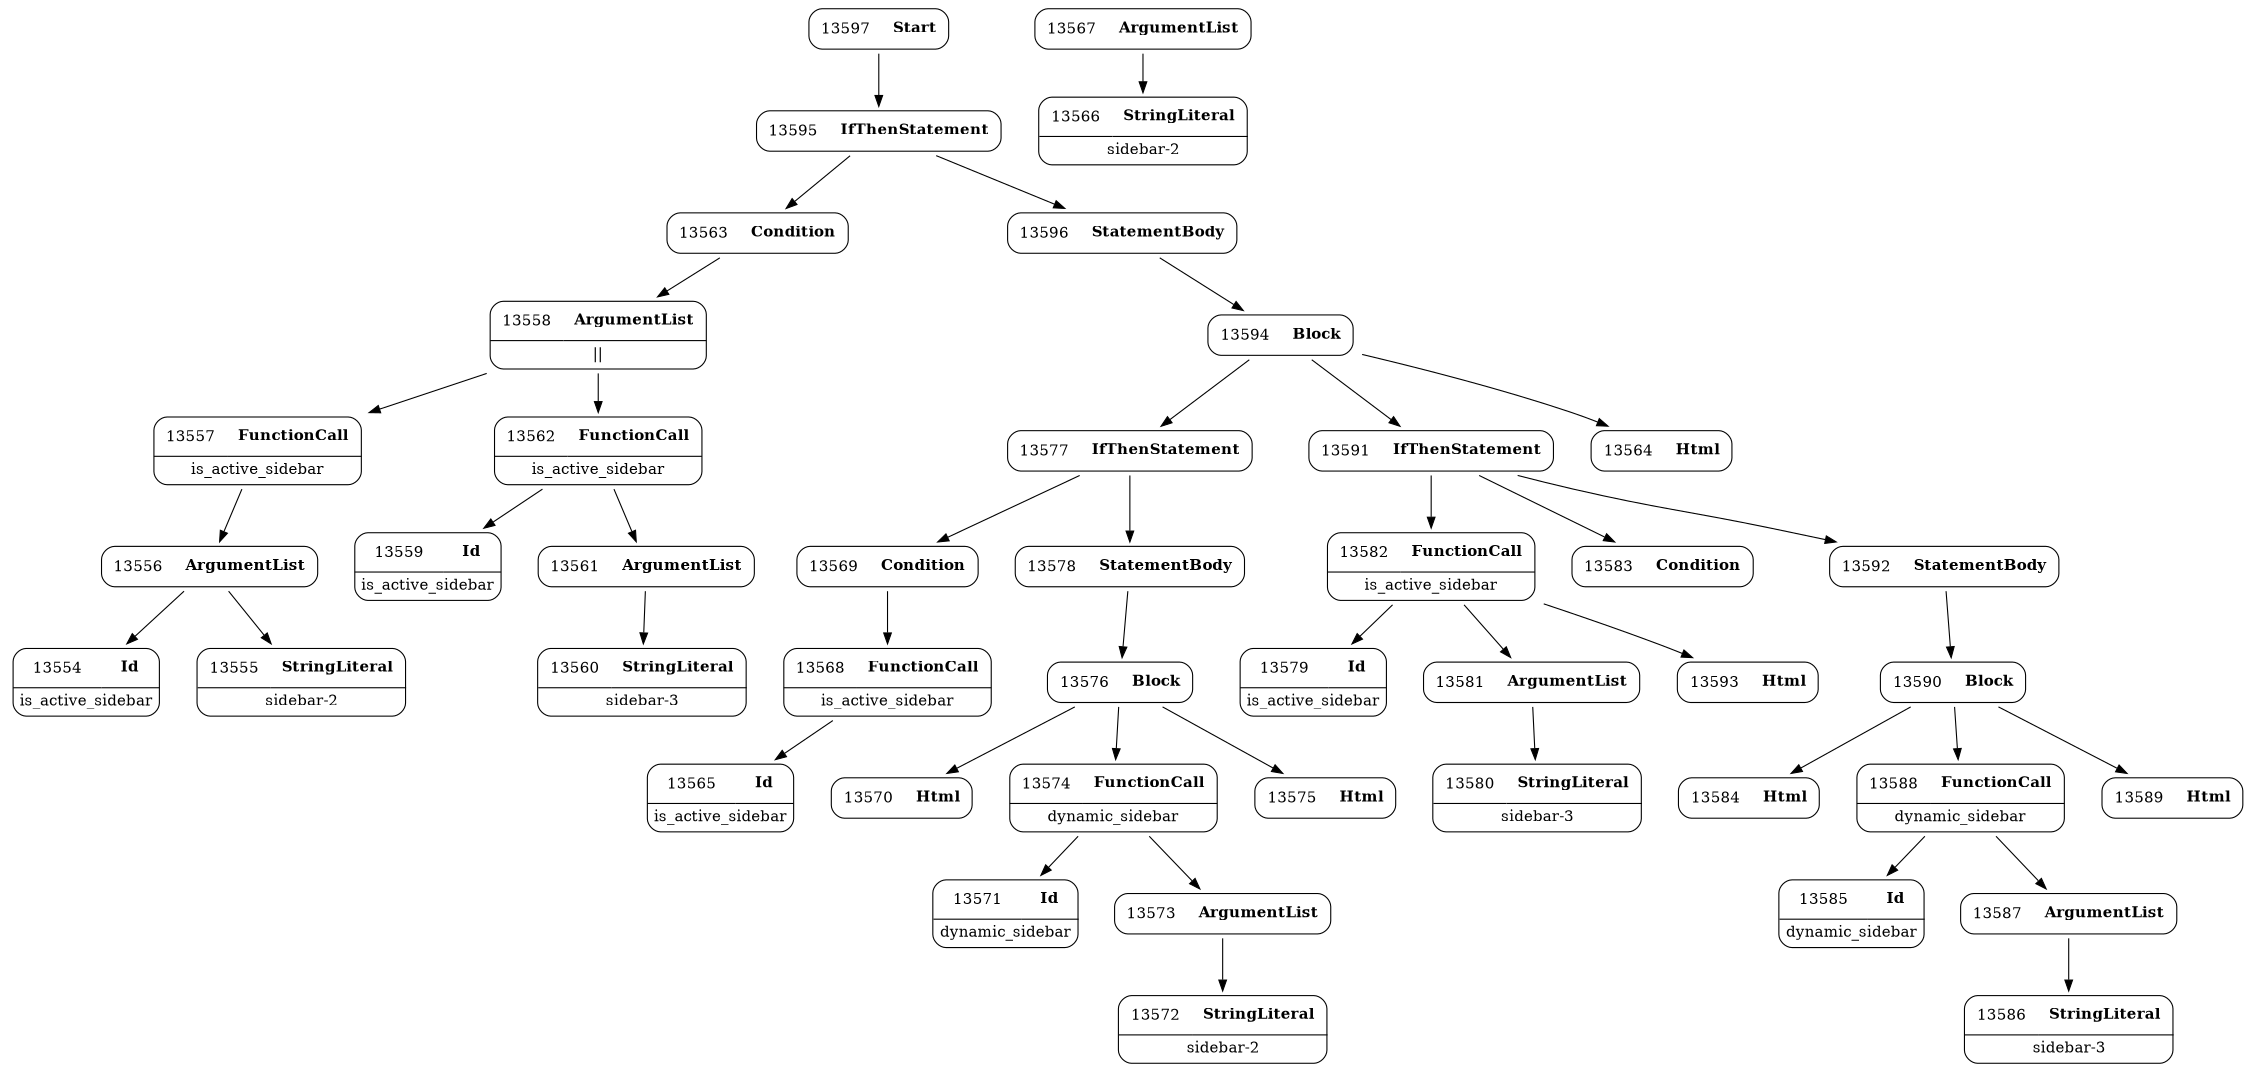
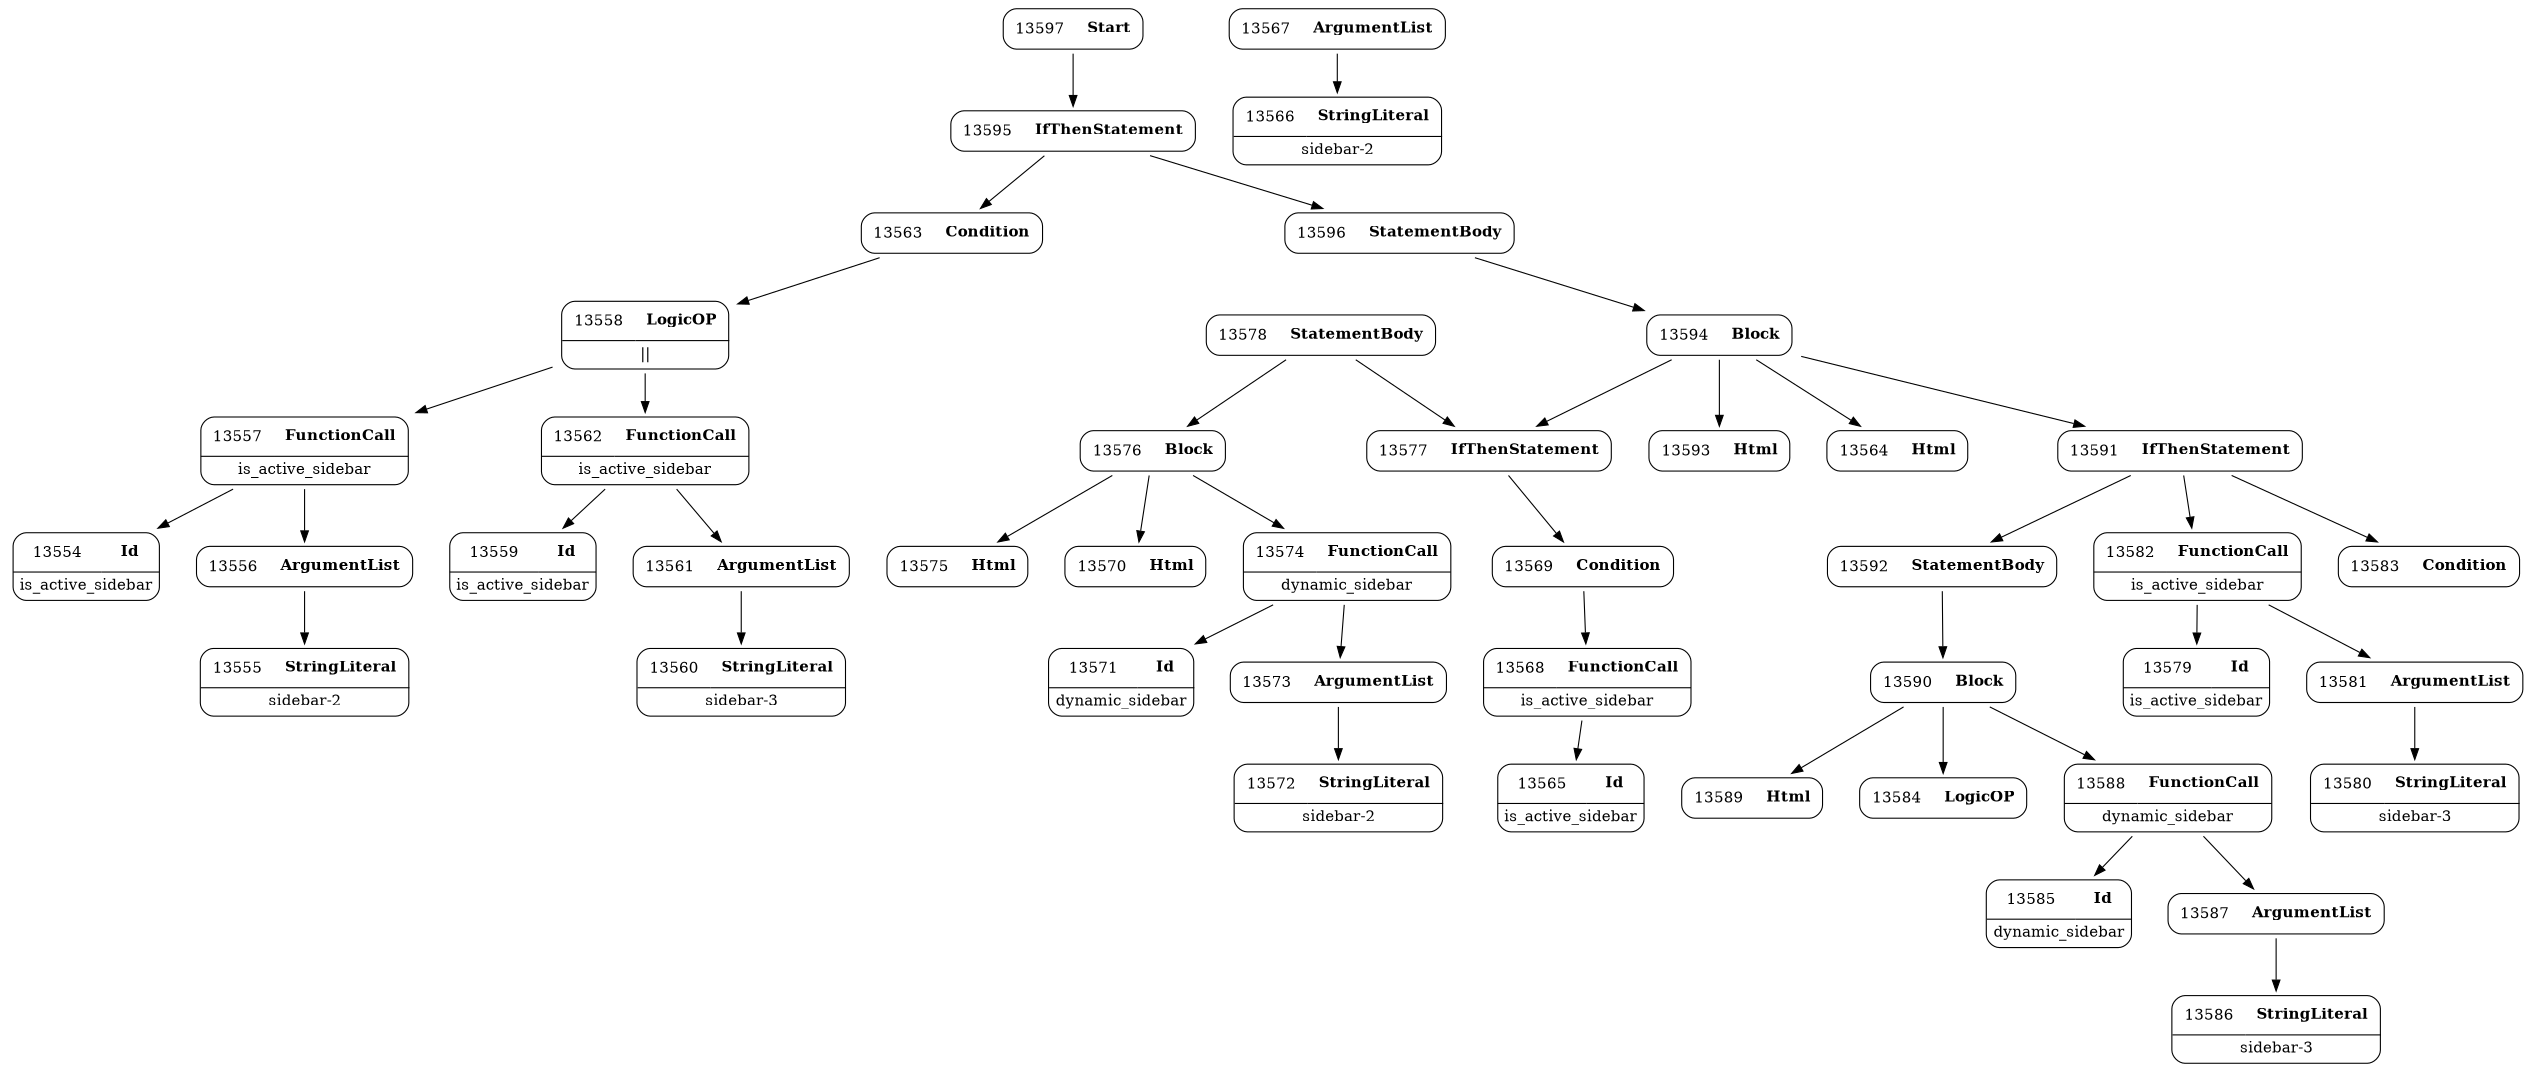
node "13558": text "ArgumentList" -> "LogicOP"
edge "13577" -> "13578": reversed
edge "13556" -> "13554": now "13557" -> "13554"
edge "13582" -> "13593": now "13594" -> "13593"
node "13584": text "Html" -> "LogicOP"
